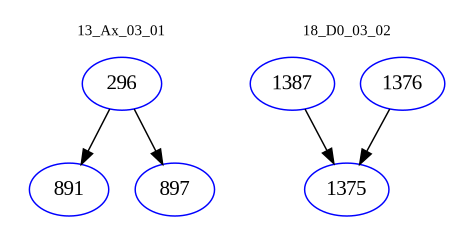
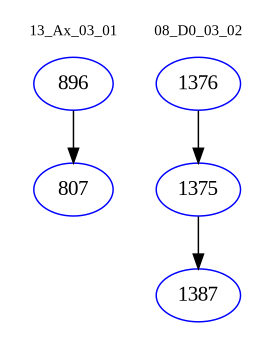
cluster "18_D0_03_02": label "18_D0_03_02" -> "08_D0_03_02"
node "296": label "296" -> "896"
edge "1387" -> "1375": reversed
node "891": removed
node "897": label "897" -> "807"
